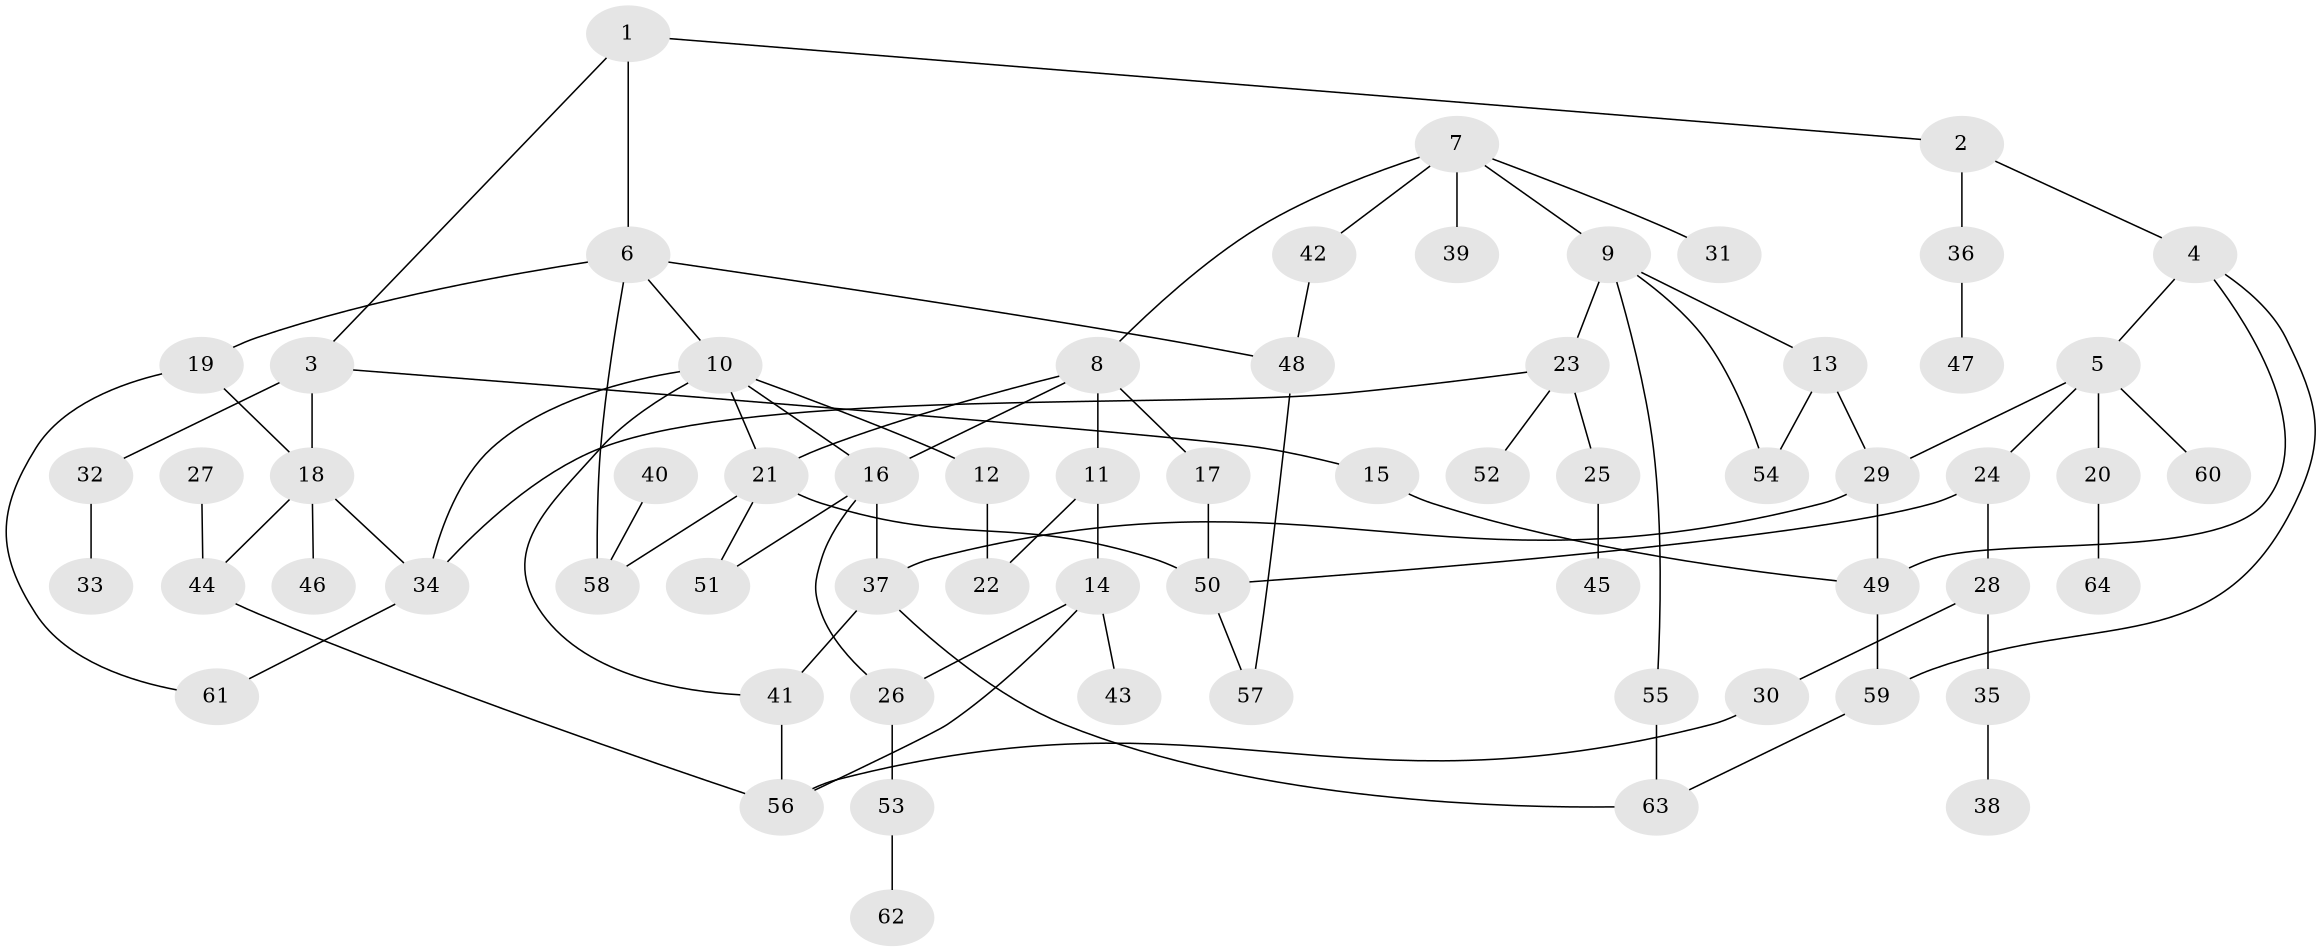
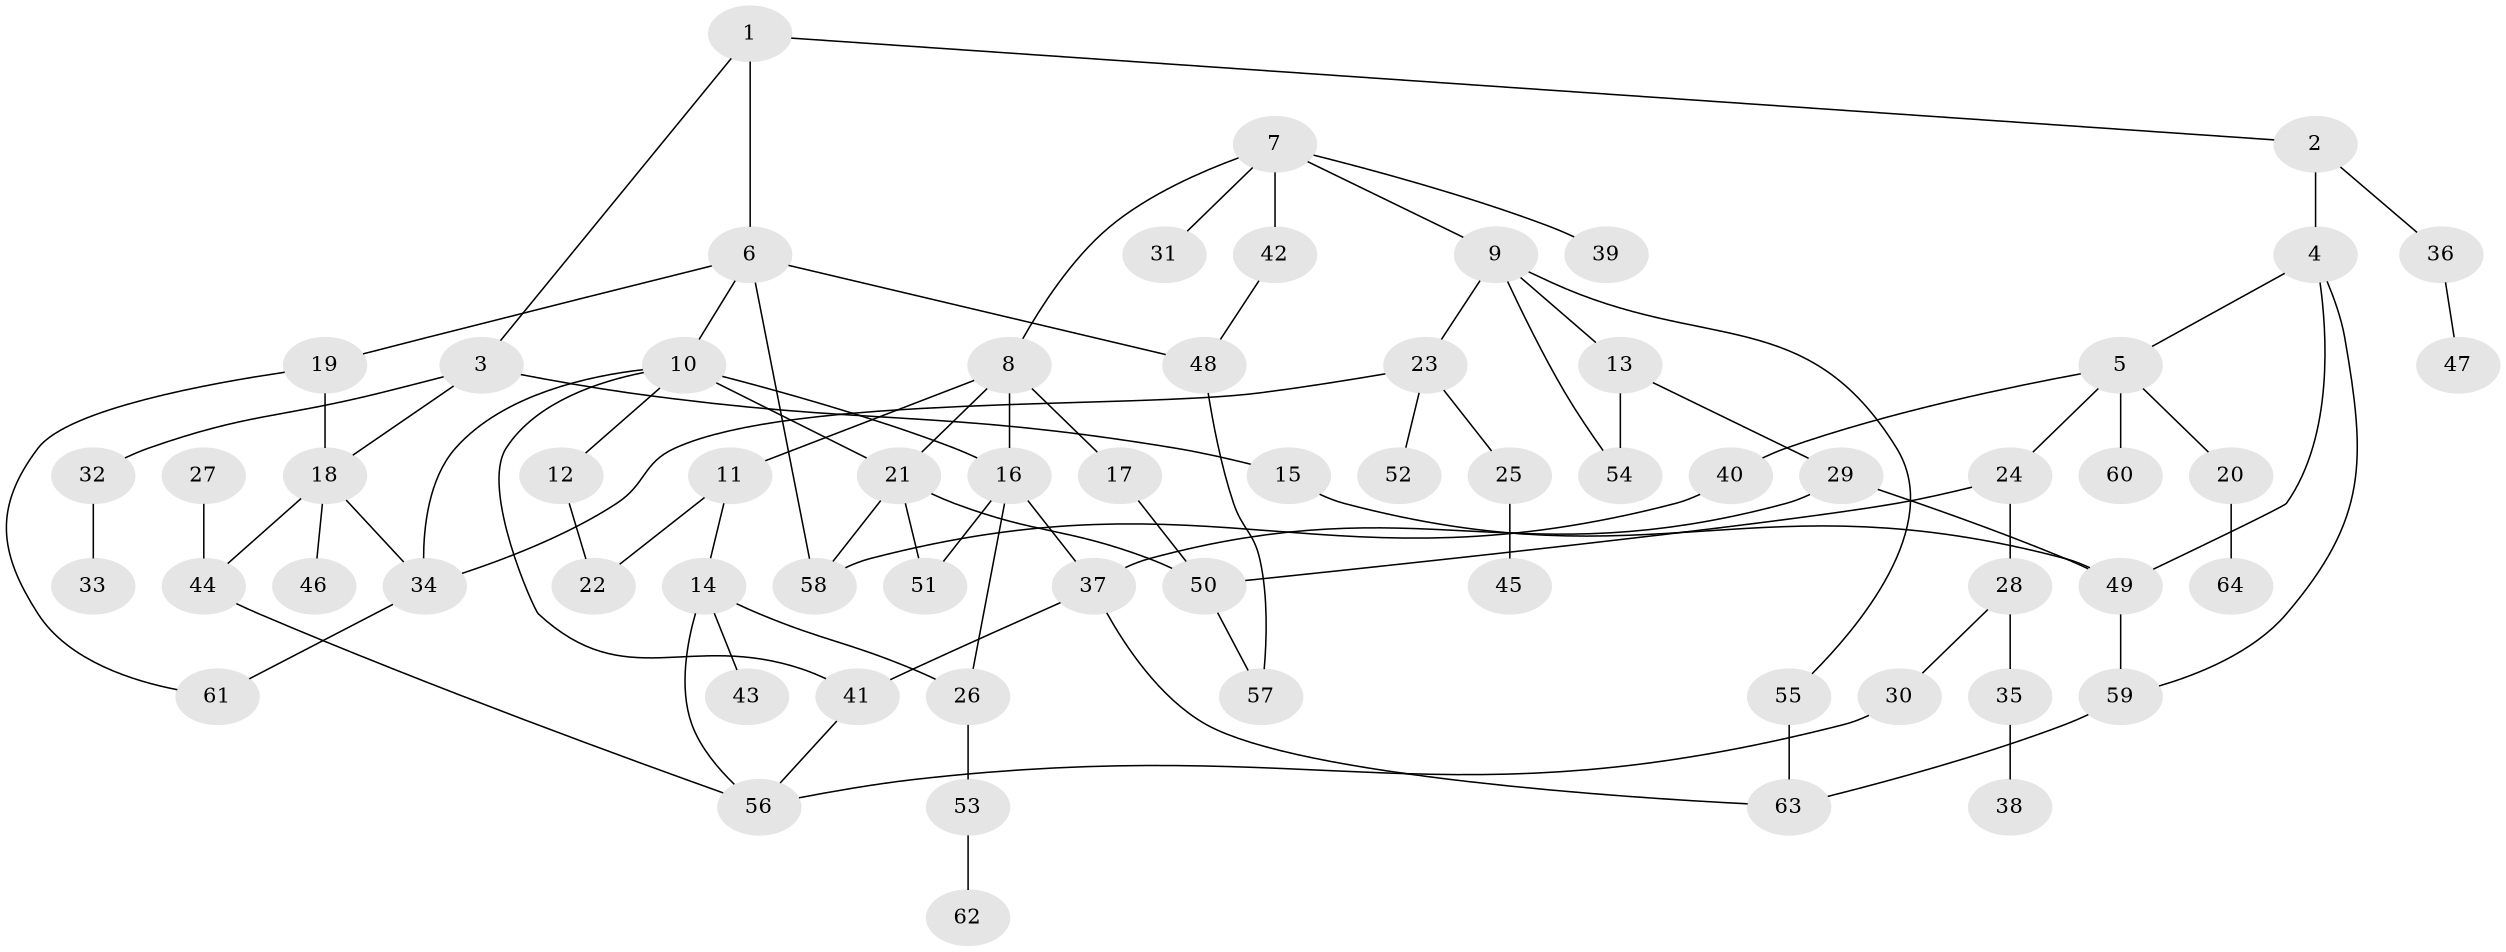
edge "5" -- "29": now "5" -- "40"
